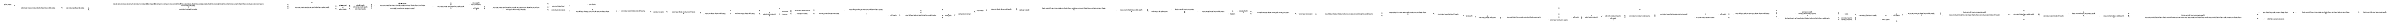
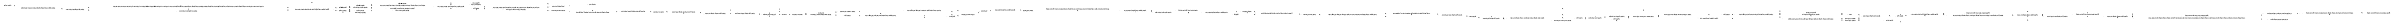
node "'cmp eax, 0x102', 'jne 0x8049570',": added
edge "'mov dword [esp+0xc], ebx'," -> "'cmp dword [esp+0x10], 0x0', 'je 0x8049693',": reversed
edge "'cmp dword [esp+0x18], 0x0', 'jne 0x8049894'," -> "'mov ebx, 0x7d', 'jmp 0x8049970',": now "'mov edi, dword [esp+0x14]', 'jmp 0x8049894'," -> "'mov ebx, 0x7d', 'jmp 0x8049970',"
